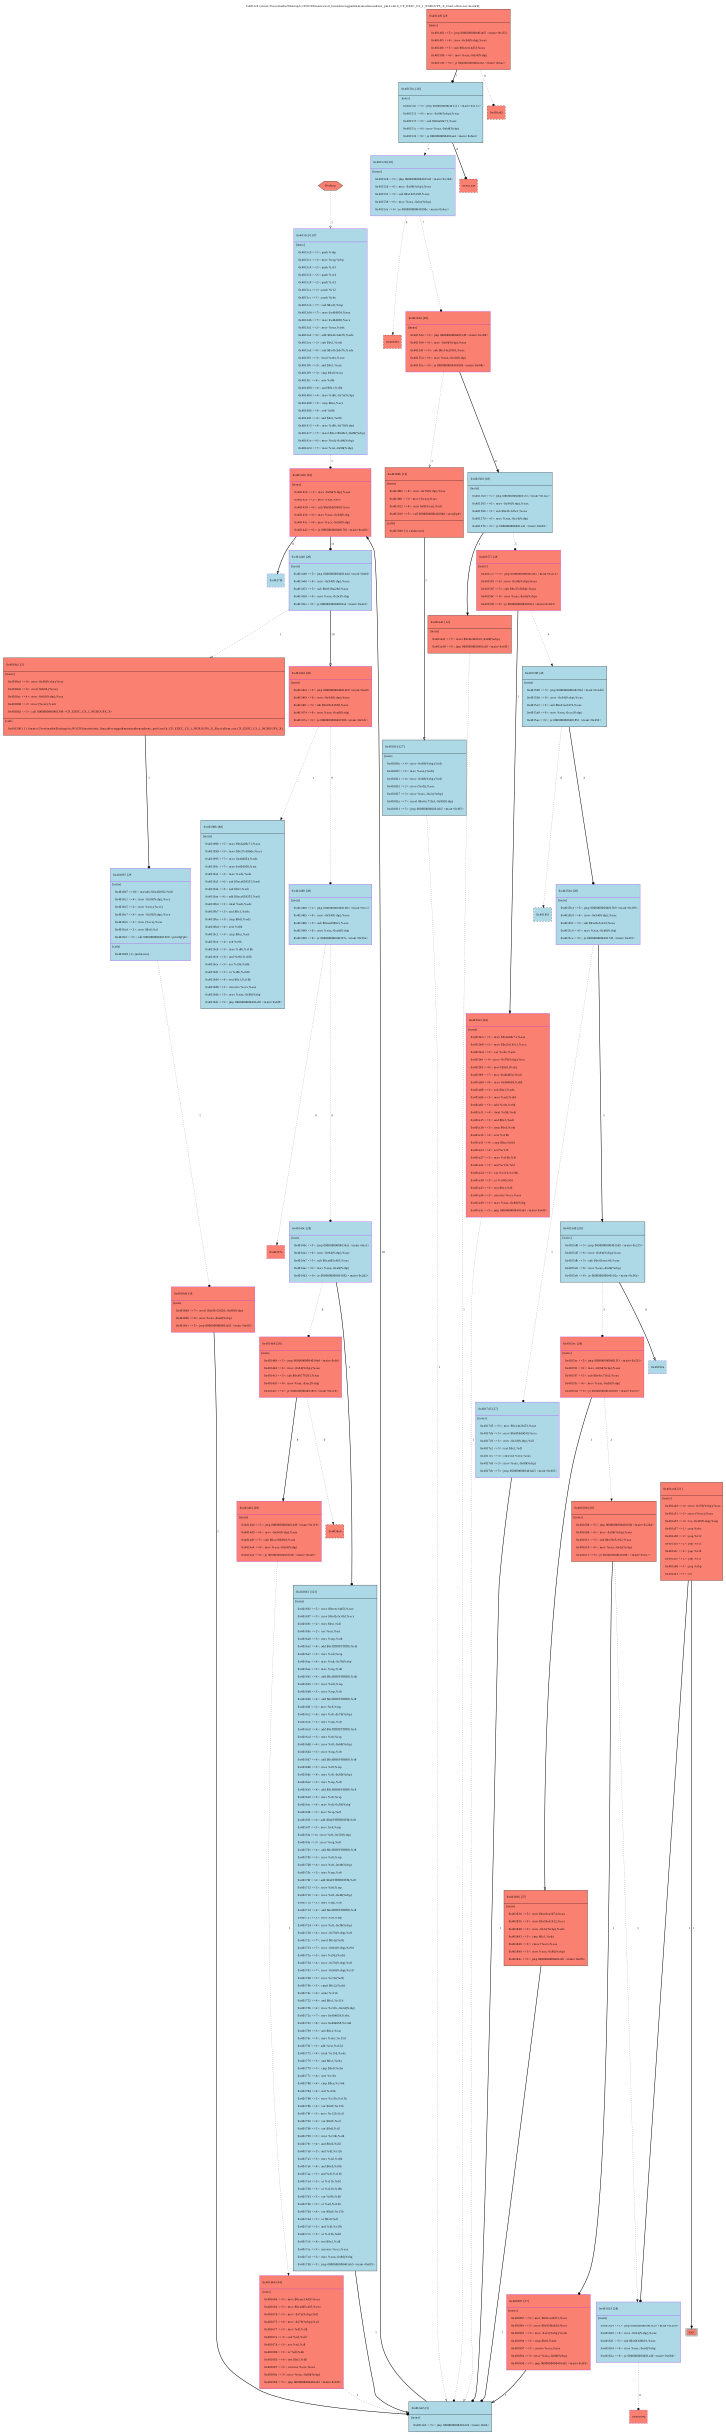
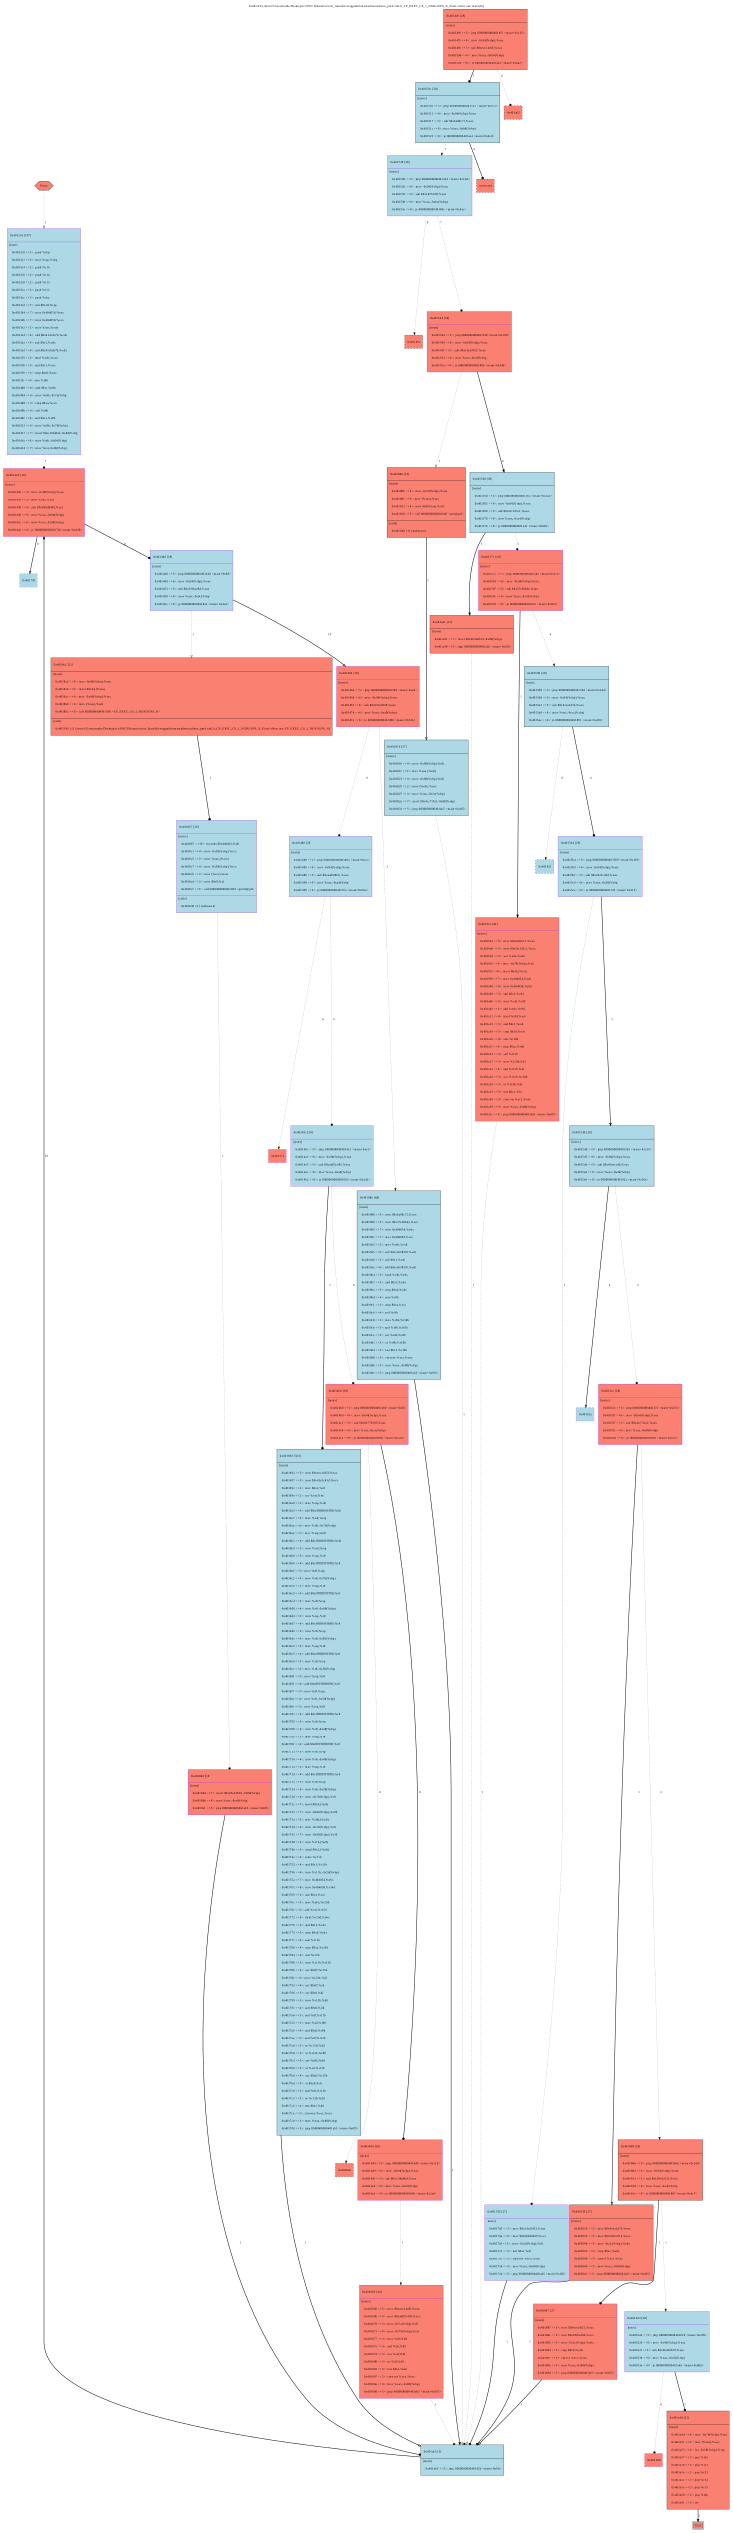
node "Desktop": label "Desktop" -> "Entry"
edge "0x4014b8 [28]" -> "0x4014d4 [28]": arrowhead normal -> dot
edge "0x40198b [88]" -> "0x401ab5 [5]": added, label "1"
edge "0x401a4d [21]" -> "0x401624 [28]": reversed
